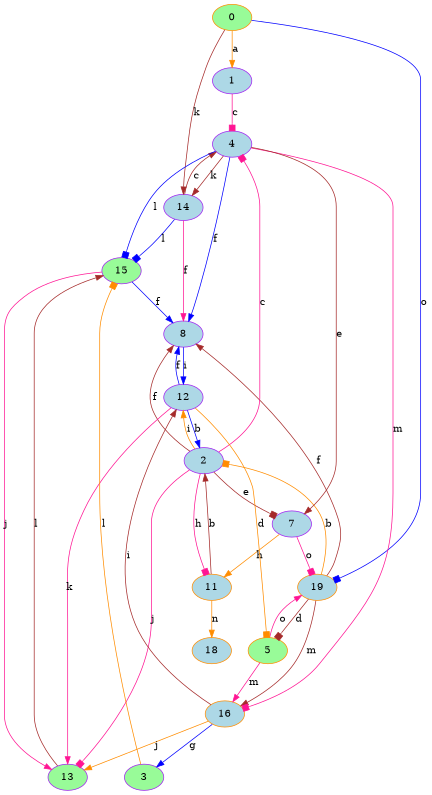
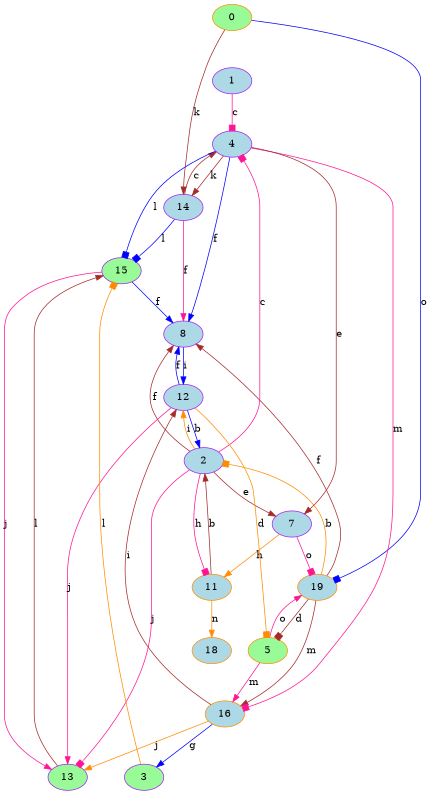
edge "0" -> "1": removed, label "a"
edge "2" -> "7": arrowhead box -> normal
edge "12" -> "13": label "k" -> "j"
